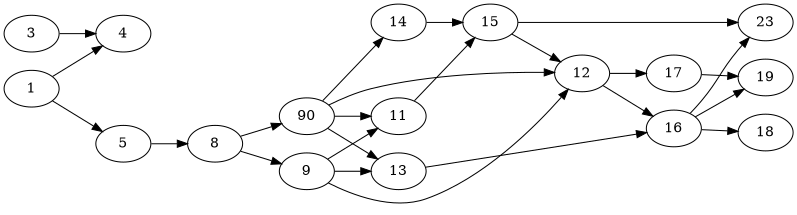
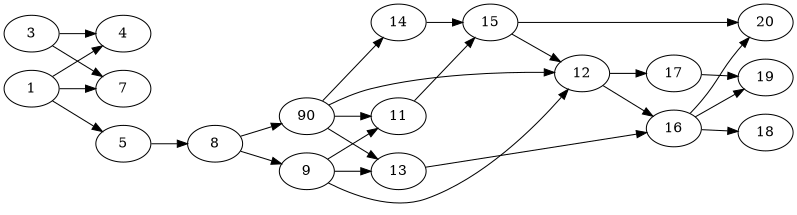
node "23": label "23" -> "20"
node "7": added
